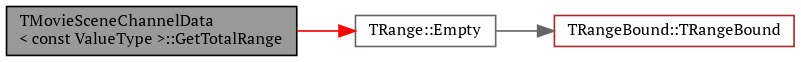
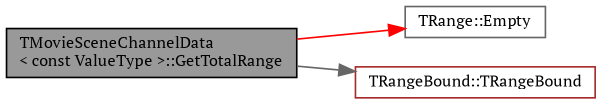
edge "TRange::Empty" -> "TRangeBound::TRangeBound": now "TMovieSceneChannelData < const ValueType >::GetTotalRange" -> "TRangeBound::TRangeBound"
